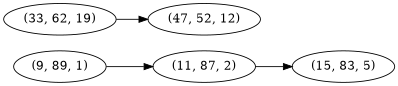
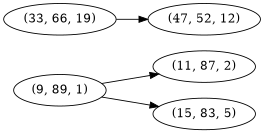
node "(33, 62, 19)": label "(33, 62, 19)" -> "(33, 66, 19)"
edge "(11, 87, 2)" -> "(15, 83, 5)": now "(9, 89, 1)" -> "(15, 83, 5)"
